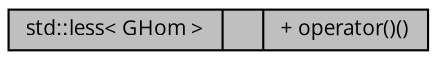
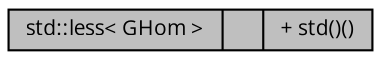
node "std::less< GHom >": text "+ operator()()" -> "+ std()()"
